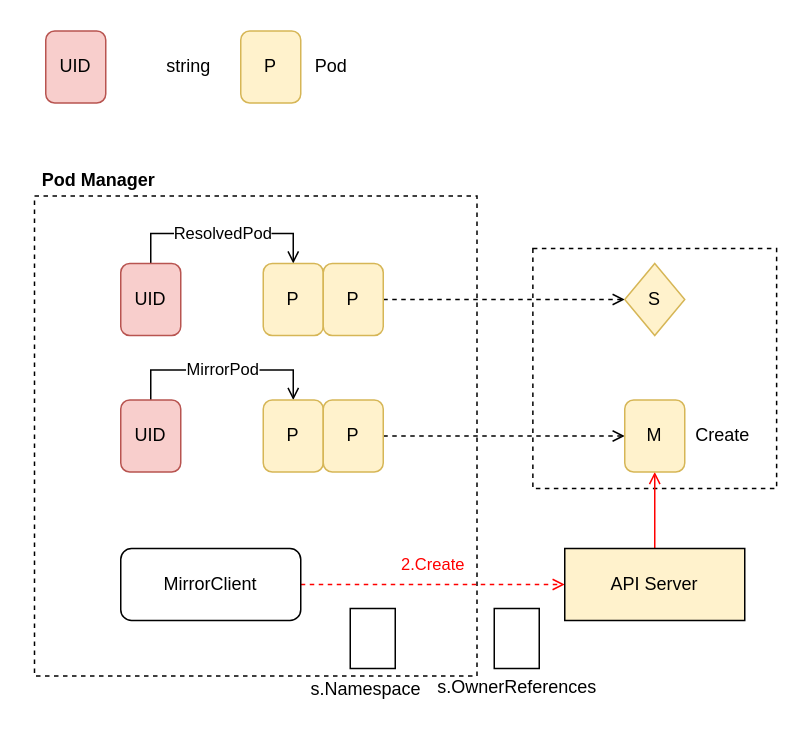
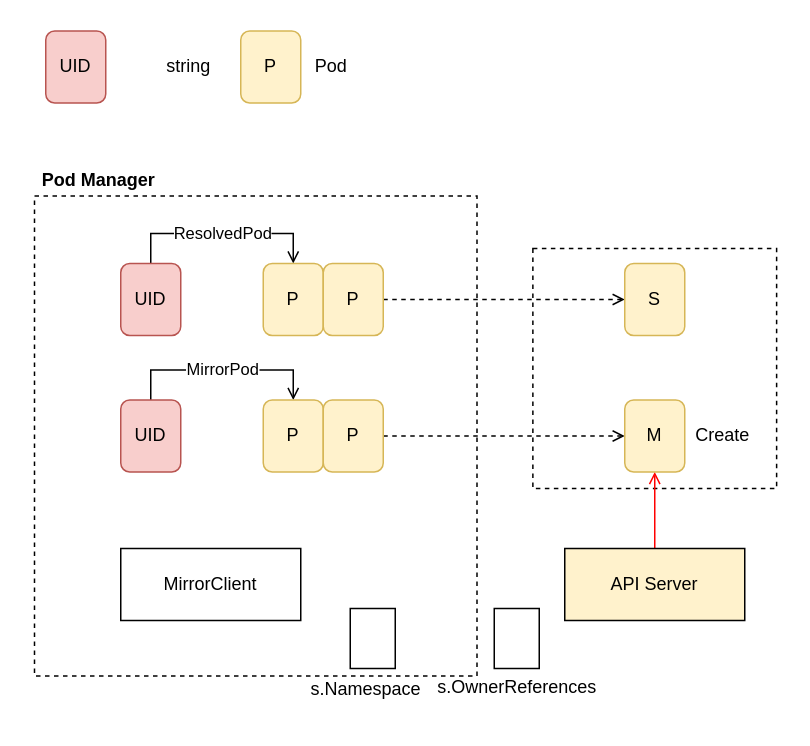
node "S": shape diamond -> rounded rectangle
node "MirrorClient": shape rounded rectangle -> rectangle
edge "MirrorClient" -> "API Server": removed, label "2.Create"
